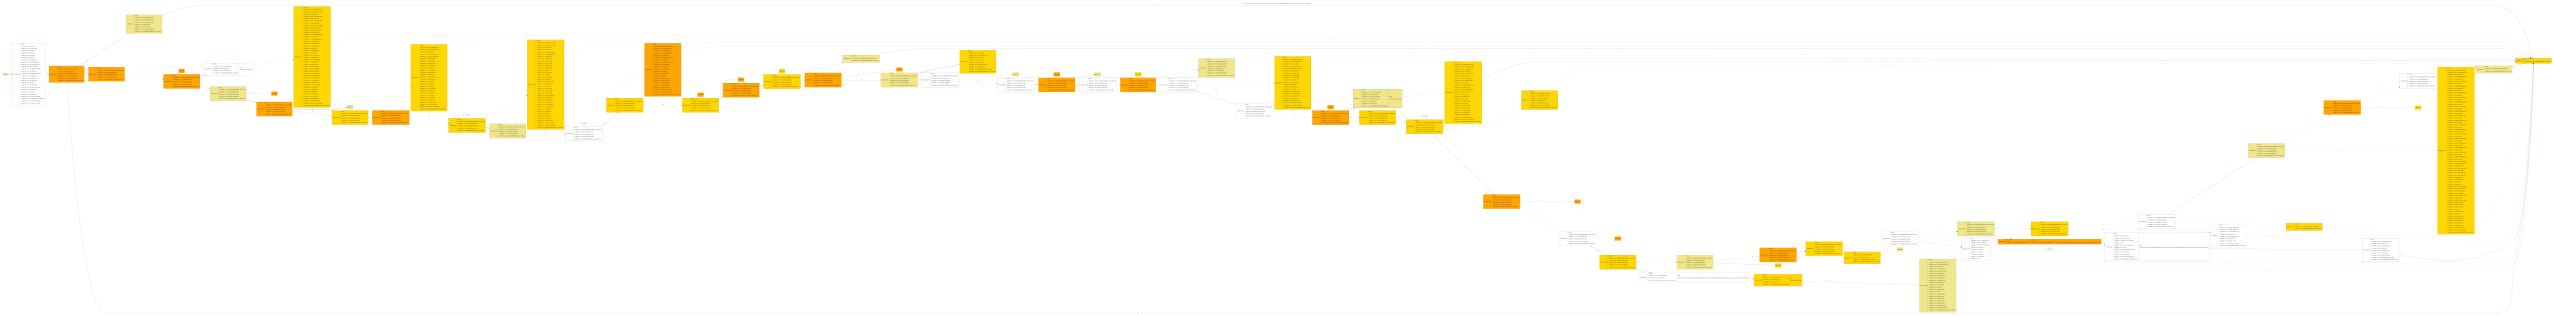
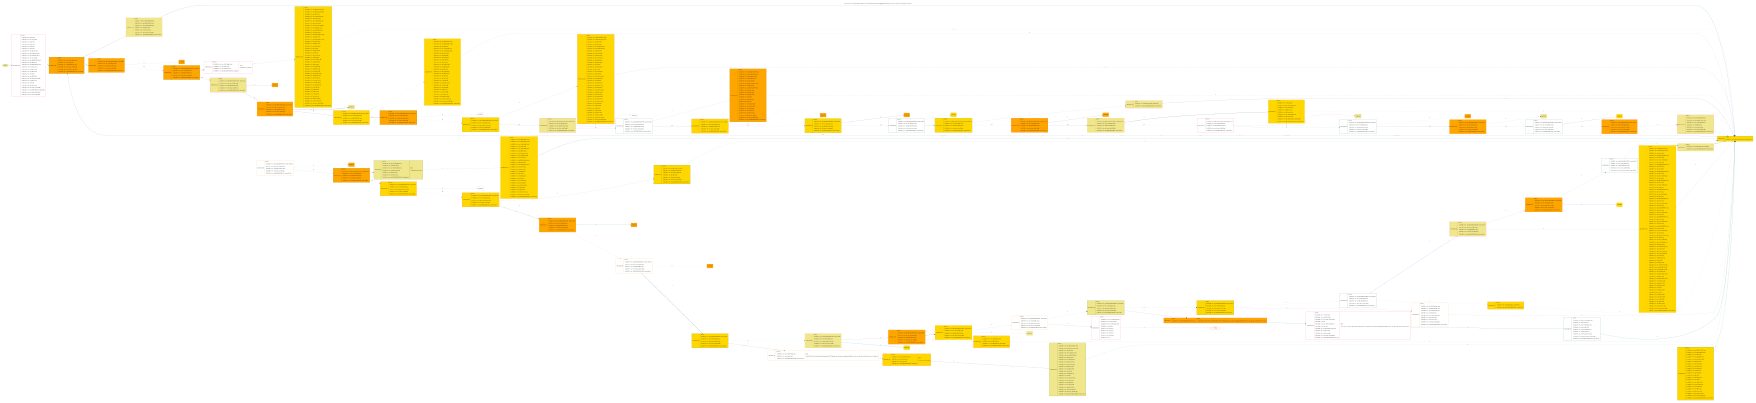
node "0x401716 [28]": removed
node "0x40161a [28]": fillcolor orange -> white
